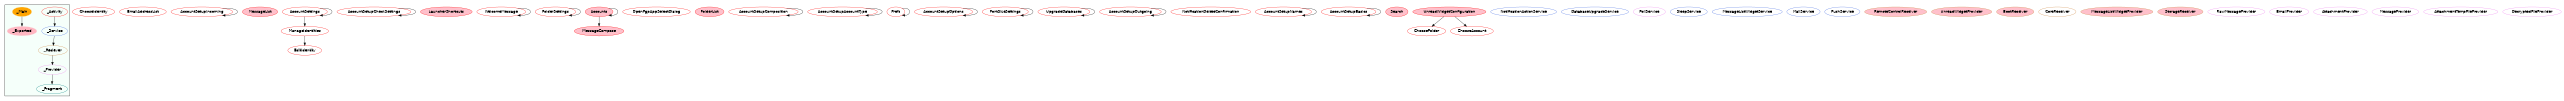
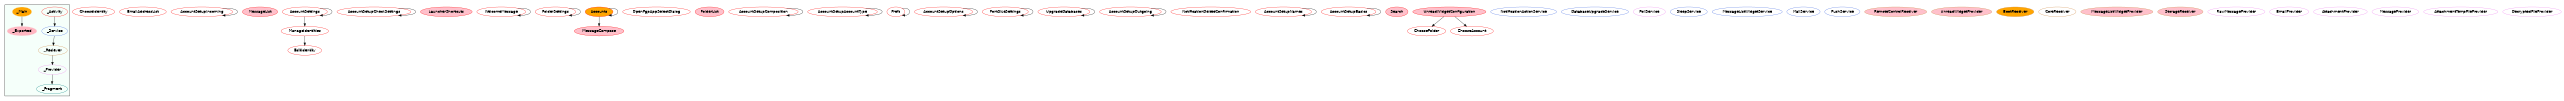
node "Accounts": fillcolor pink -> orange
node "BootReceiver": fillcolor pink -> orange
